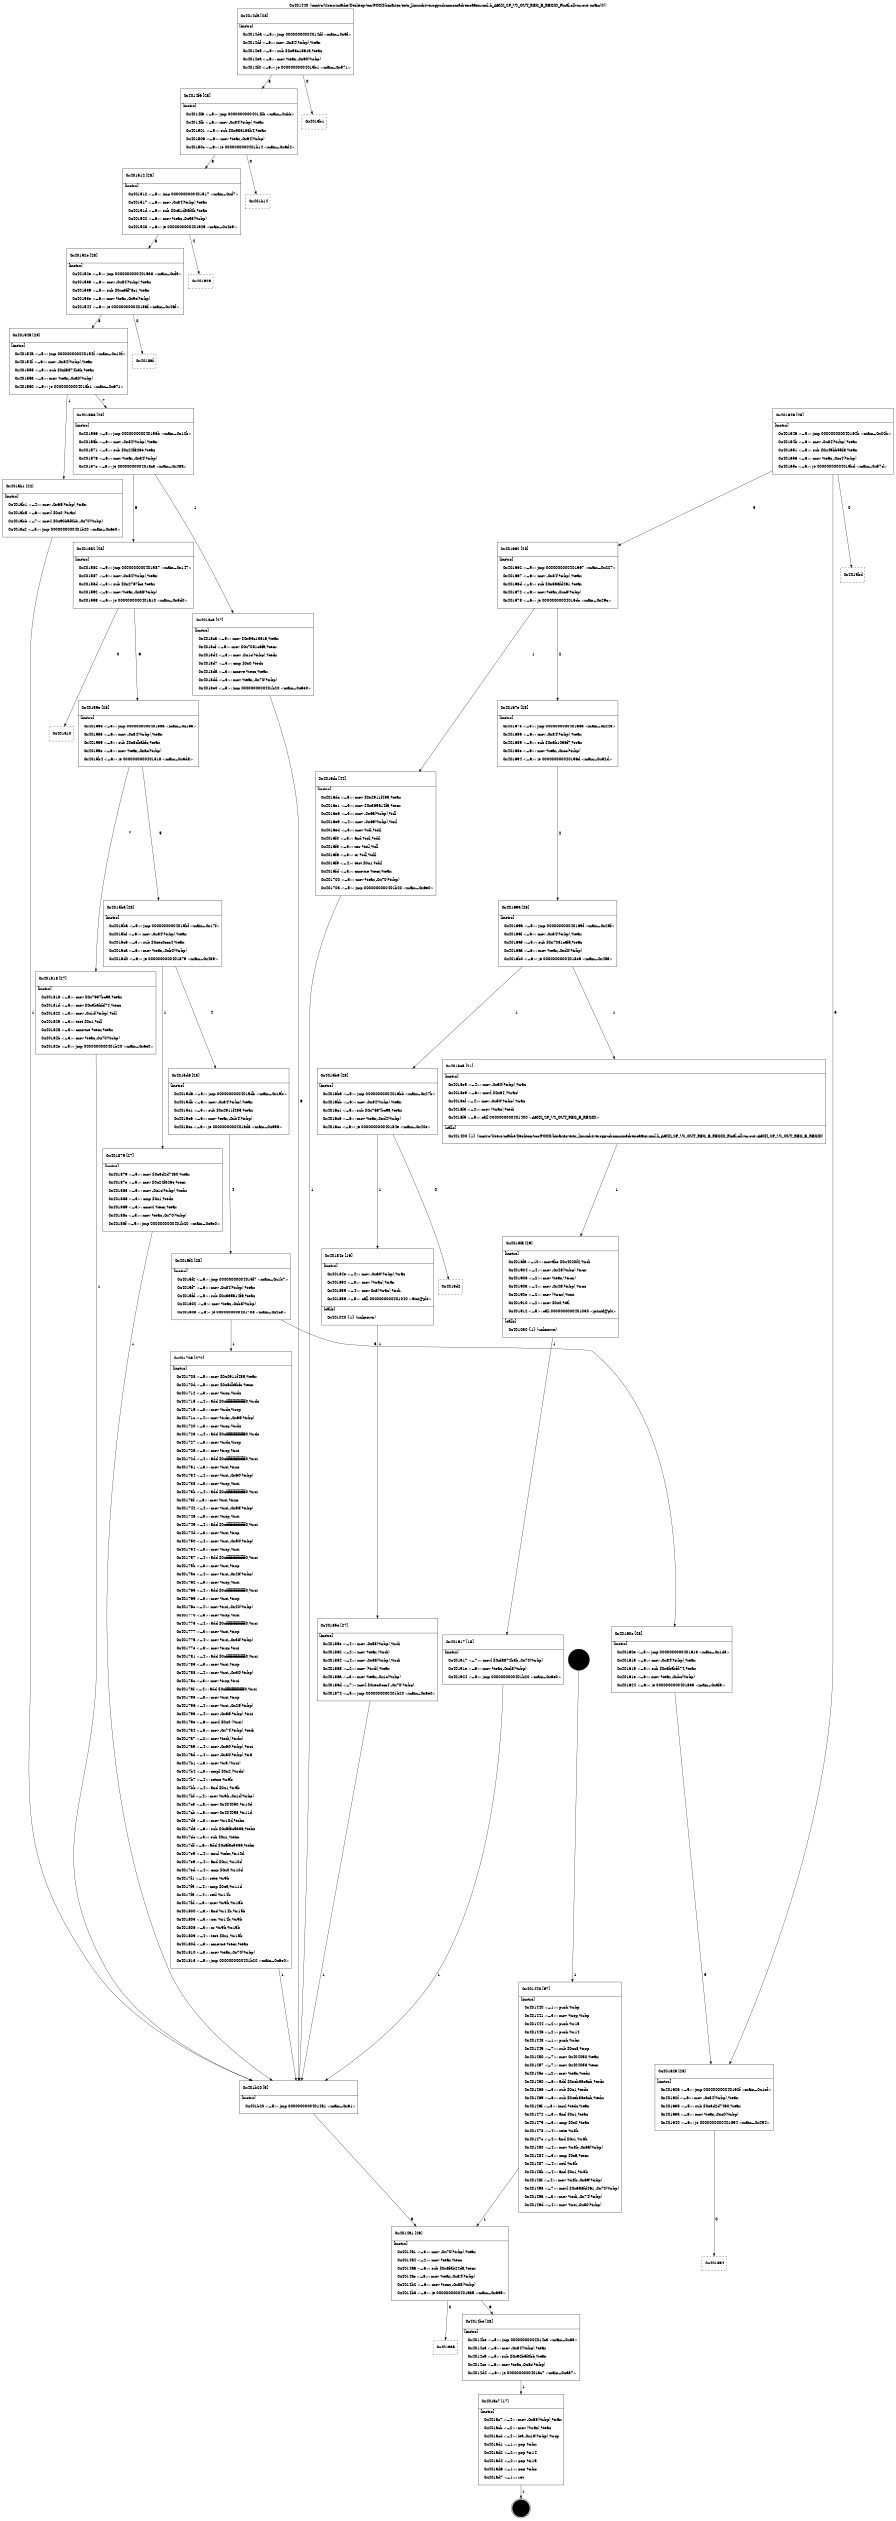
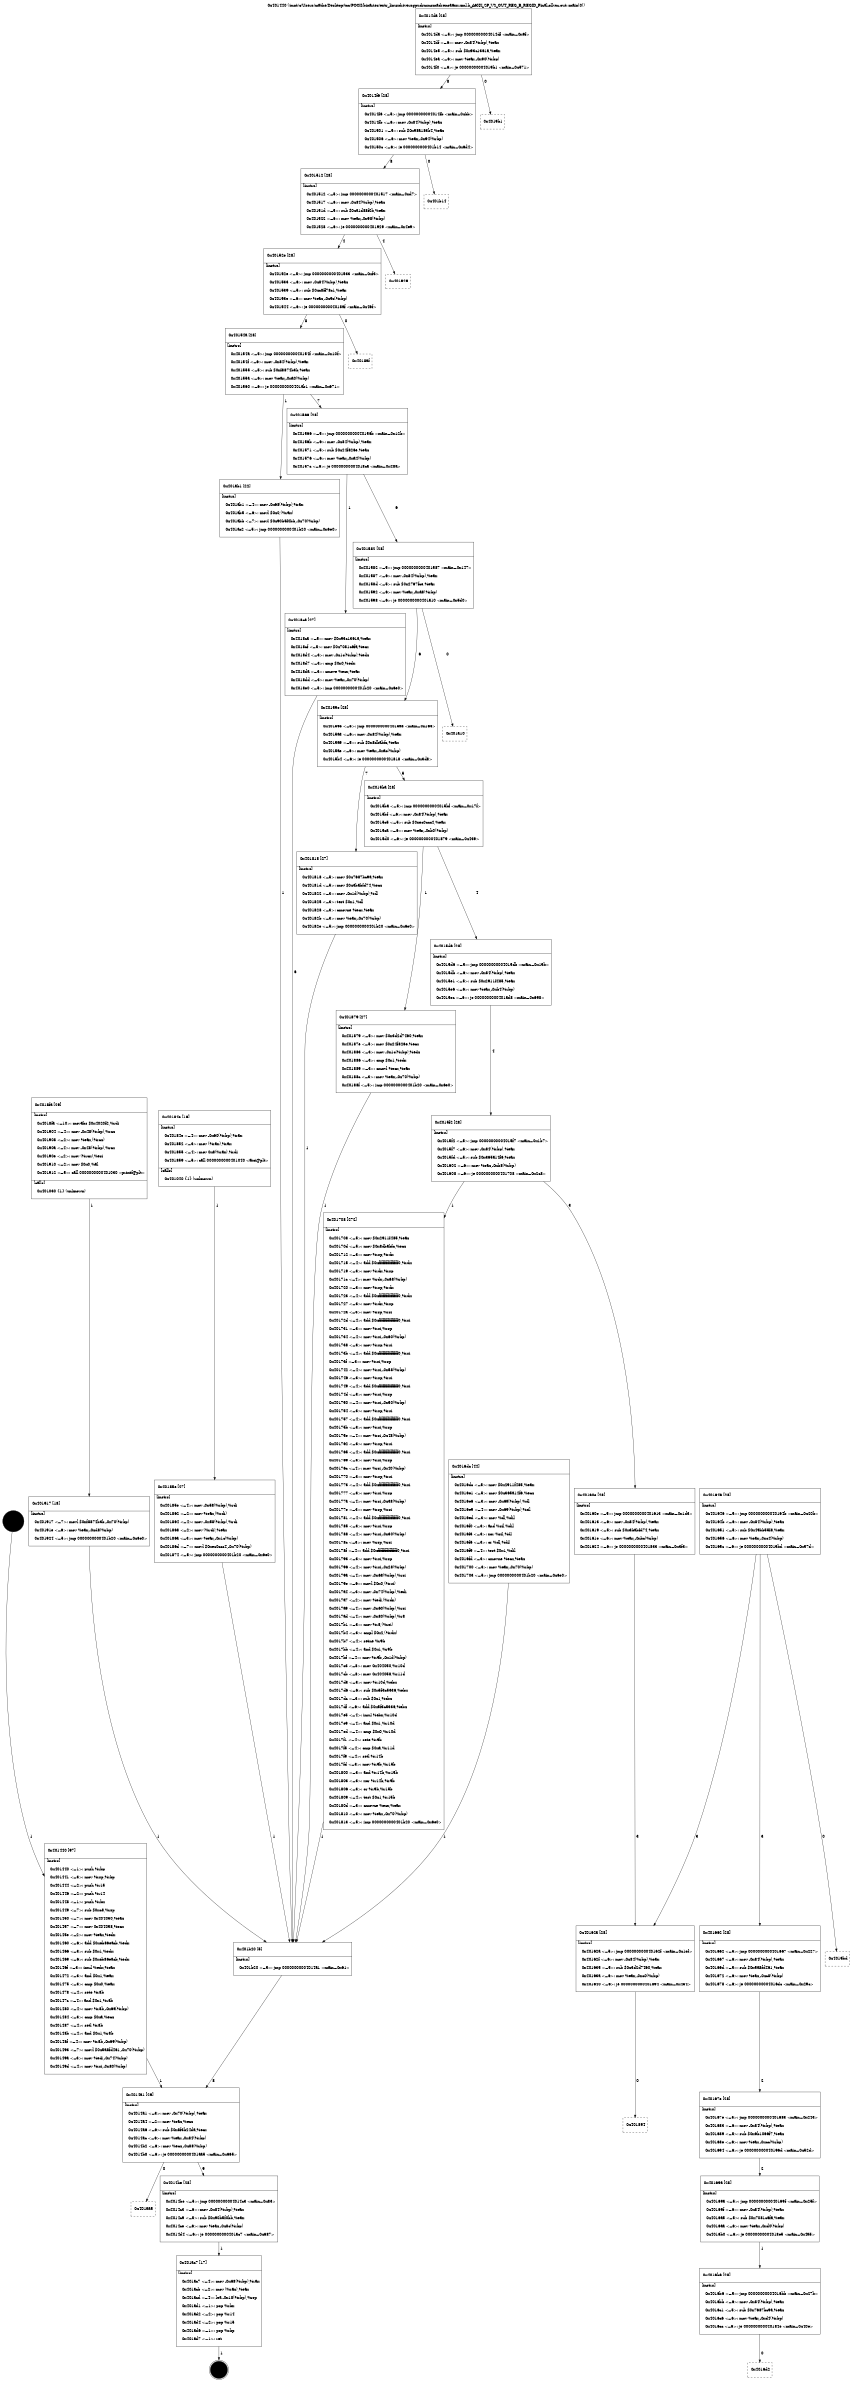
edge "0x401512 [28]" -> "0x40152e [28]": label " 8" -> " 4"
edge "0x401662 [28]" -> "0x4016dc [44]": removed, label "1"
node "0x4018e5 [21]": removed
edge "0x4016b6 [28]" -> "0x40184e [16]": removed, label "1"
